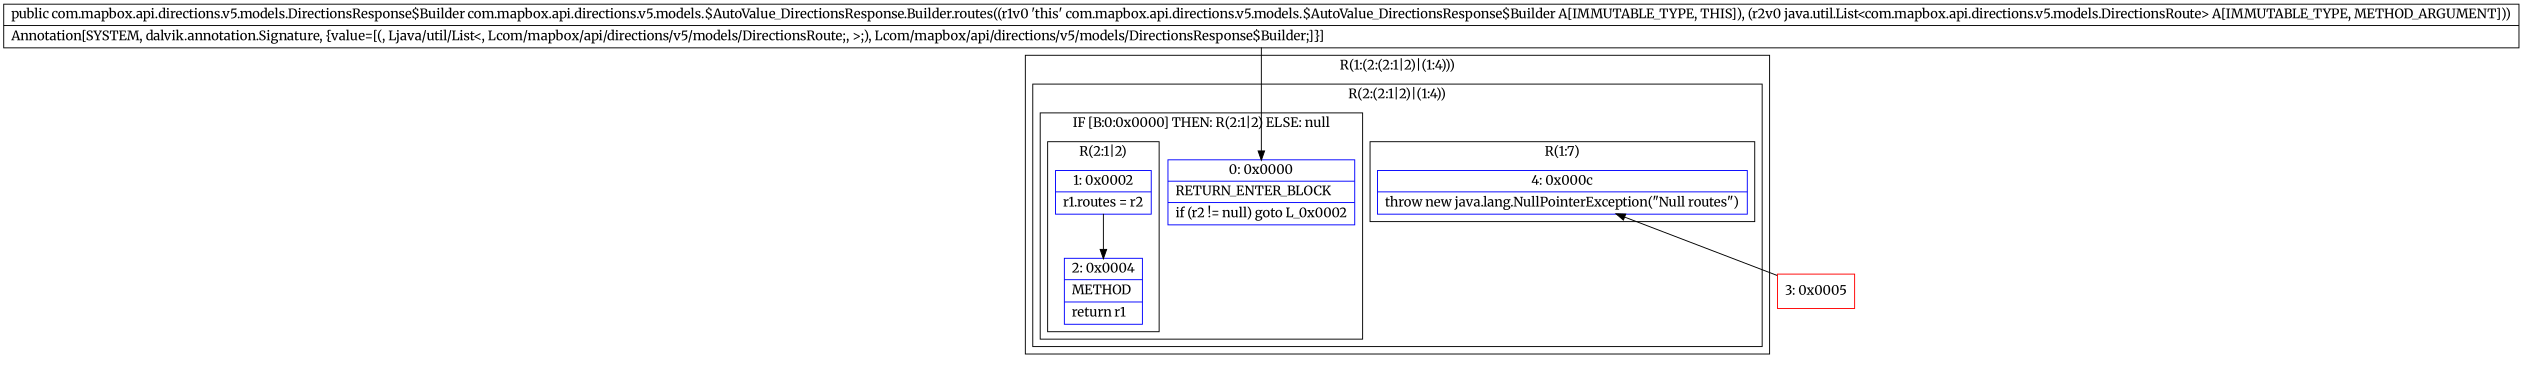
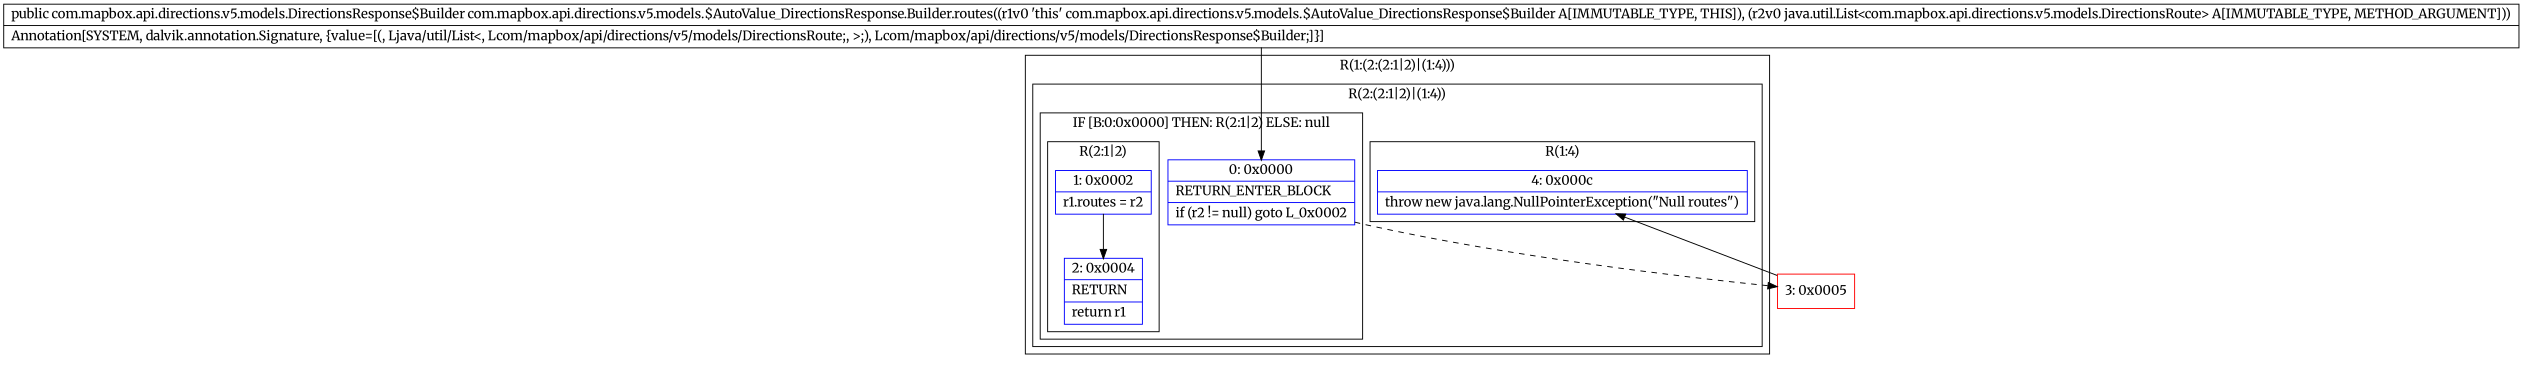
cluster "R(1:7)": label "R(1:7)" -> "R(1:4)"
edge "0: 0x0000" -> "3: 0x0005": added
node "2: 0x0004": text "METHOD" -> "RETURN"
